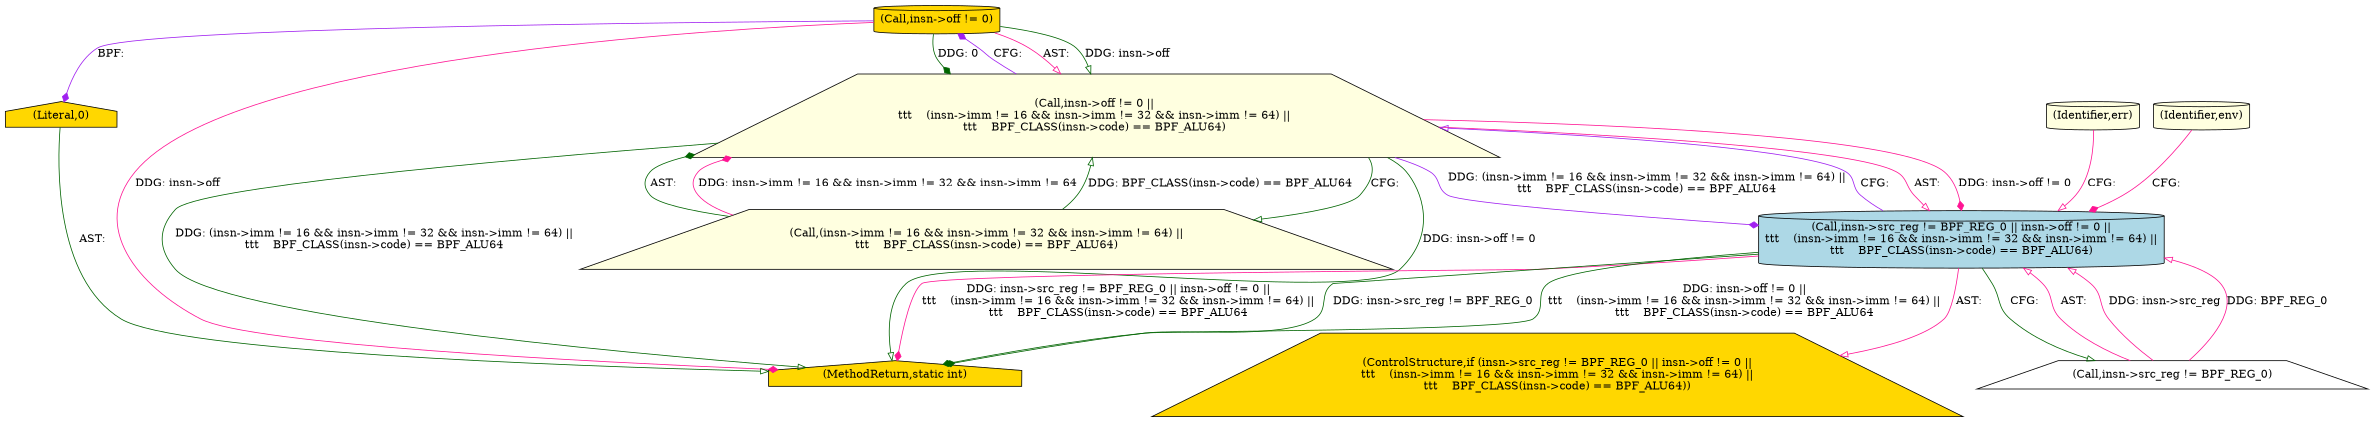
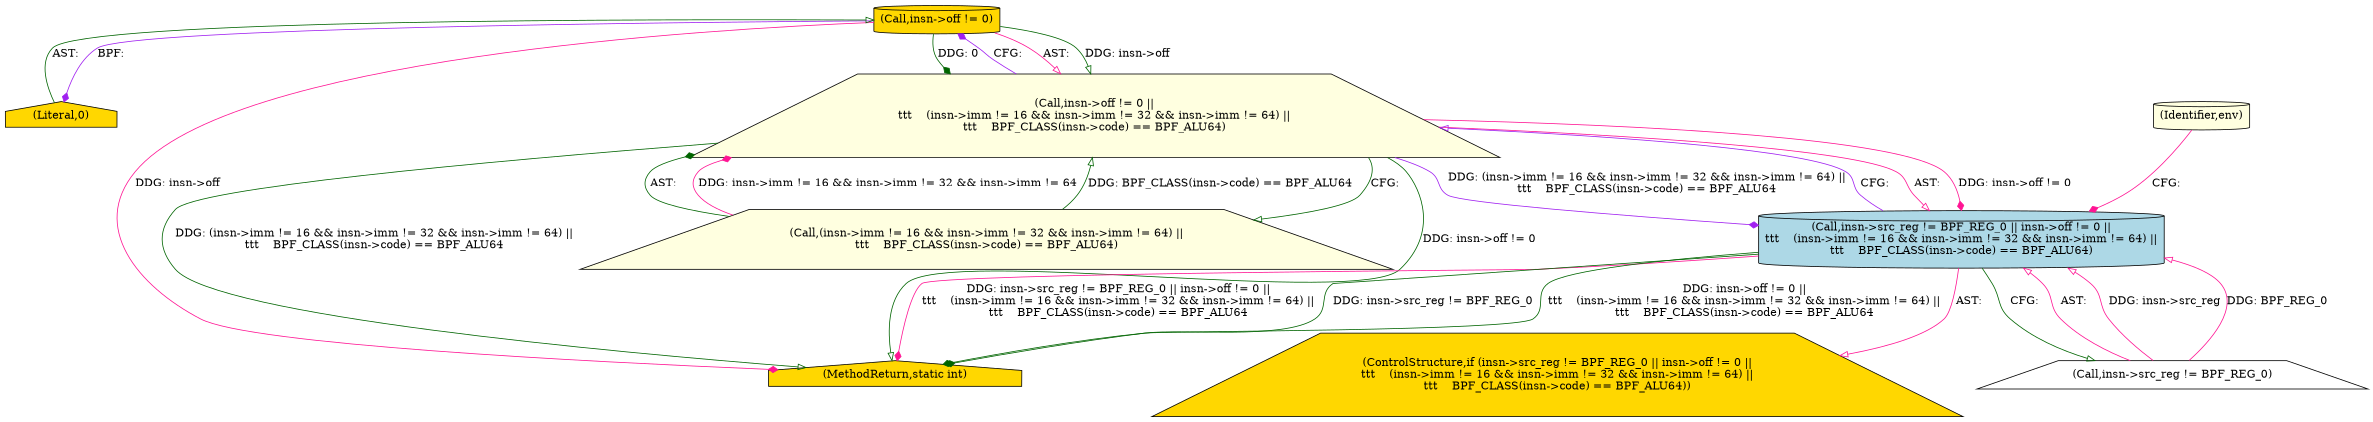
node "(Identifier,err)": removed
edge "(Literal,0)" -> "(MethodReturn,static int)": now "(Literal,0)" -> "(Call,insn->off != 0)"
